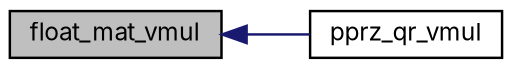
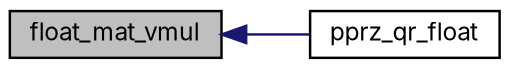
node "pprz_qr_vmul": label "pprz_qr_vmul" -> "pprz_qr_float"
